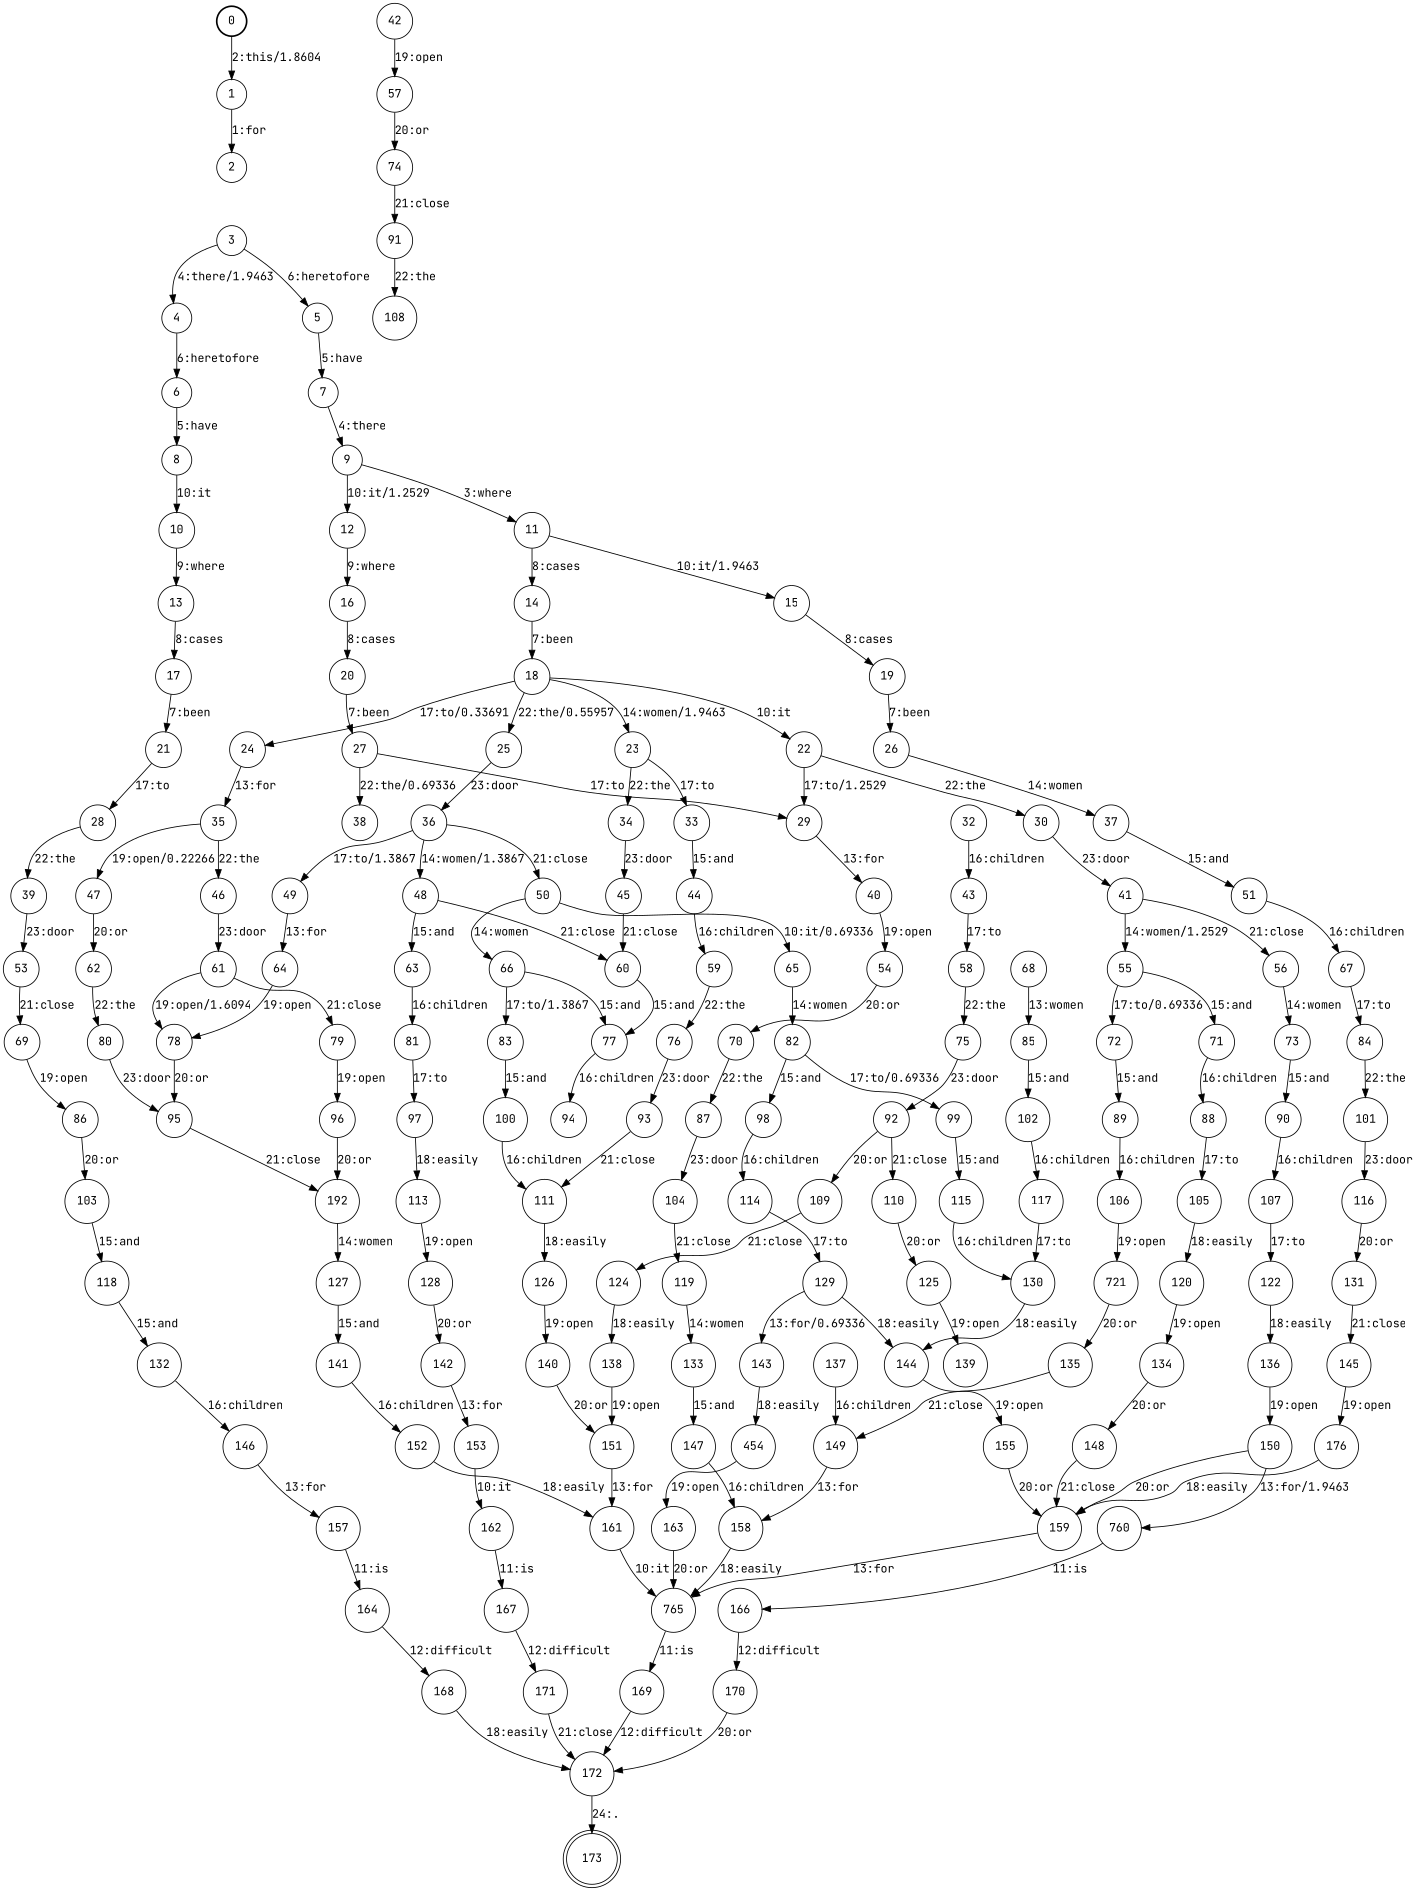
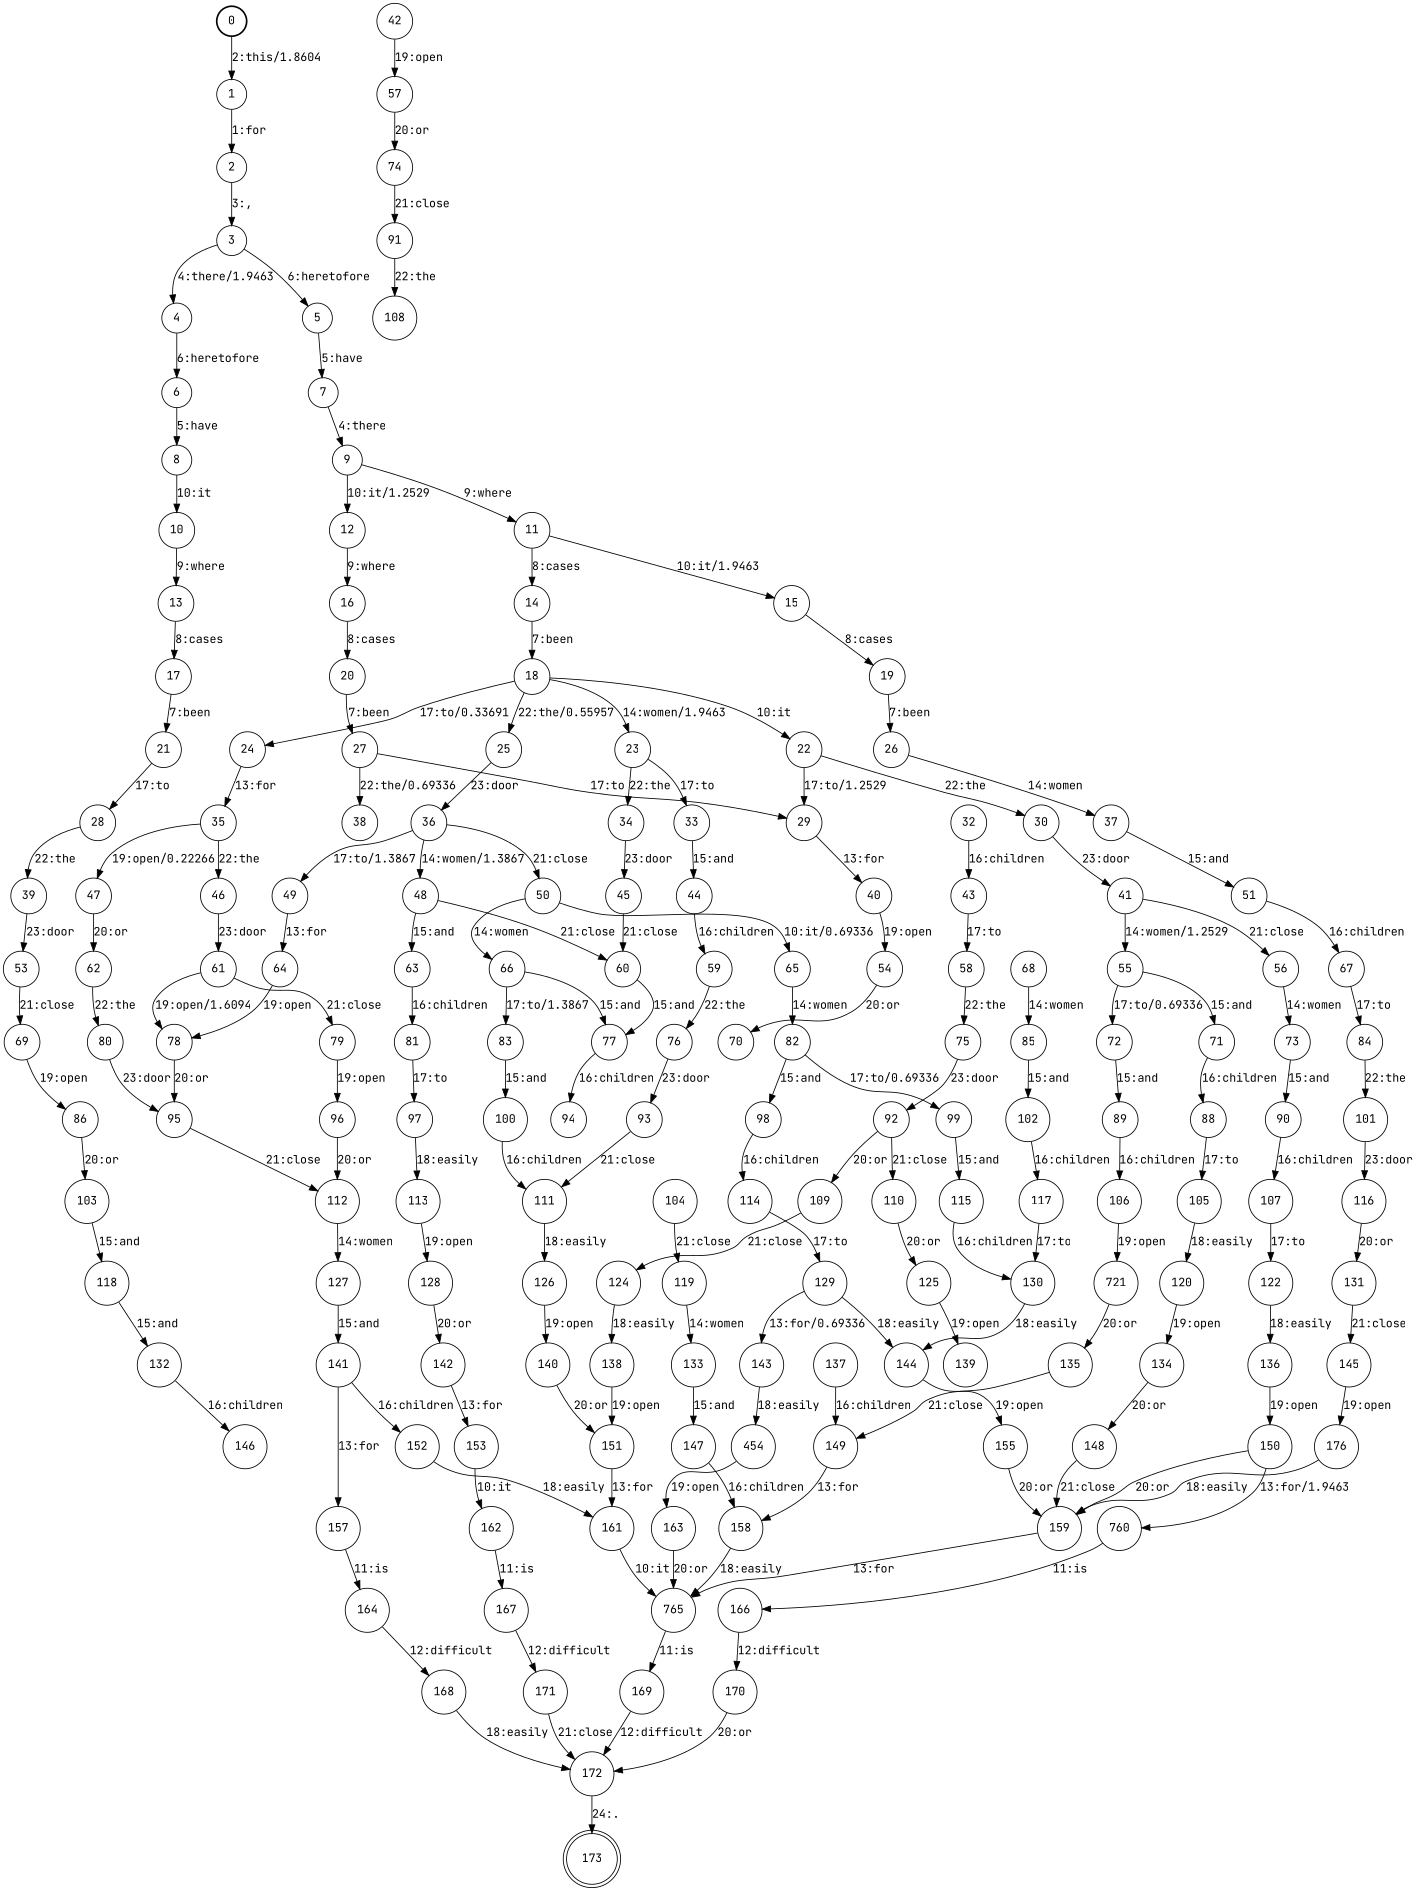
edge "2" -> "3": added, label "3:,"
edge "9" -> "11": label "3:where" -> "9:where"
edge "68" -> "85": label "13:women" -> "14:women"
node "87": removed
node "192": label "192" -> "112"
edge "146" -> "157": now "141" -> "157"
